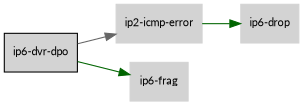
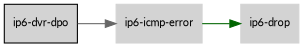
node "ip2-icmp-error": label "ip2-icmp-error" -> "ip6-icmp-error"
node "ip6-frag": removed
